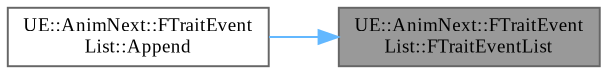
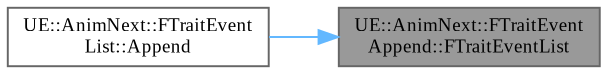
node "UE::AnimNext::FTraitEvent List::FTraitEventList": label "UE::AnimNext::FTraitEvent List::FTraitEventList" -> "UE::AnimNext::FTraitEvent Append::FTraitEventList"
